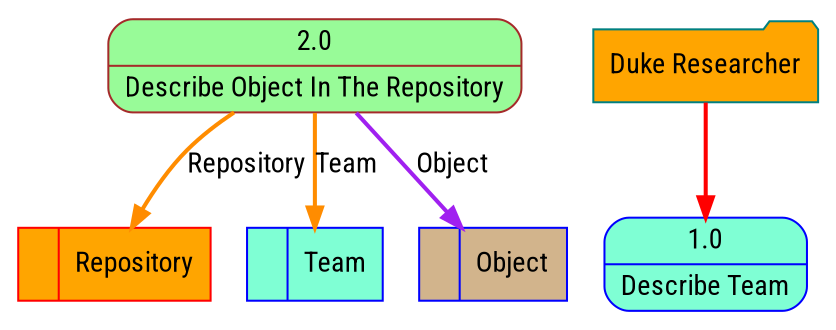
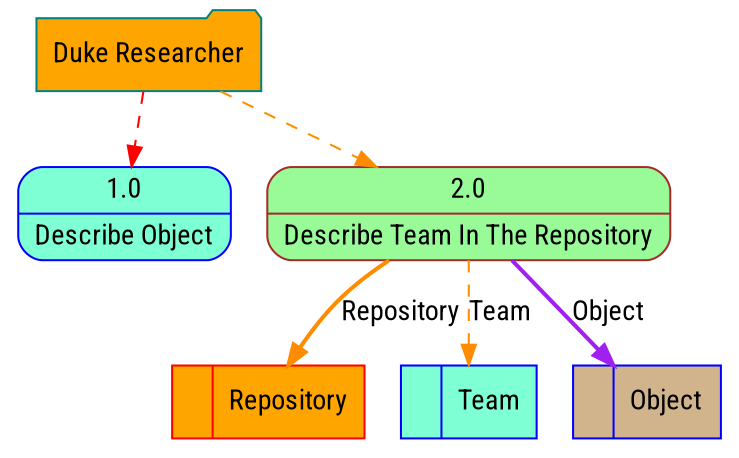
node "2.0": text "Describe Object In The Repository" -> "Describe Team In The Repository"
edge "Duke Researcher" -> "2.0": added
edge "Duke Researcher" -> "1.0": style bold -> dashed
edge "2.0" -> "Team": style bold -> dashed
node "1.0": text "Describe Team" -> "Describe Object"
